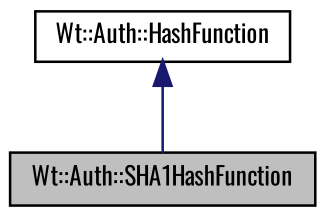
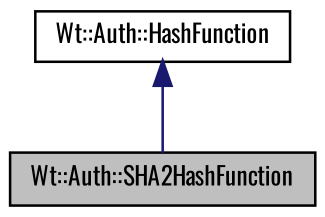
node "Wt::Auth::SHA1HashFunction": label "Wt::Auth::SHA1HashFunction" -> "Wt::Auth::SHA2HashFunction"
